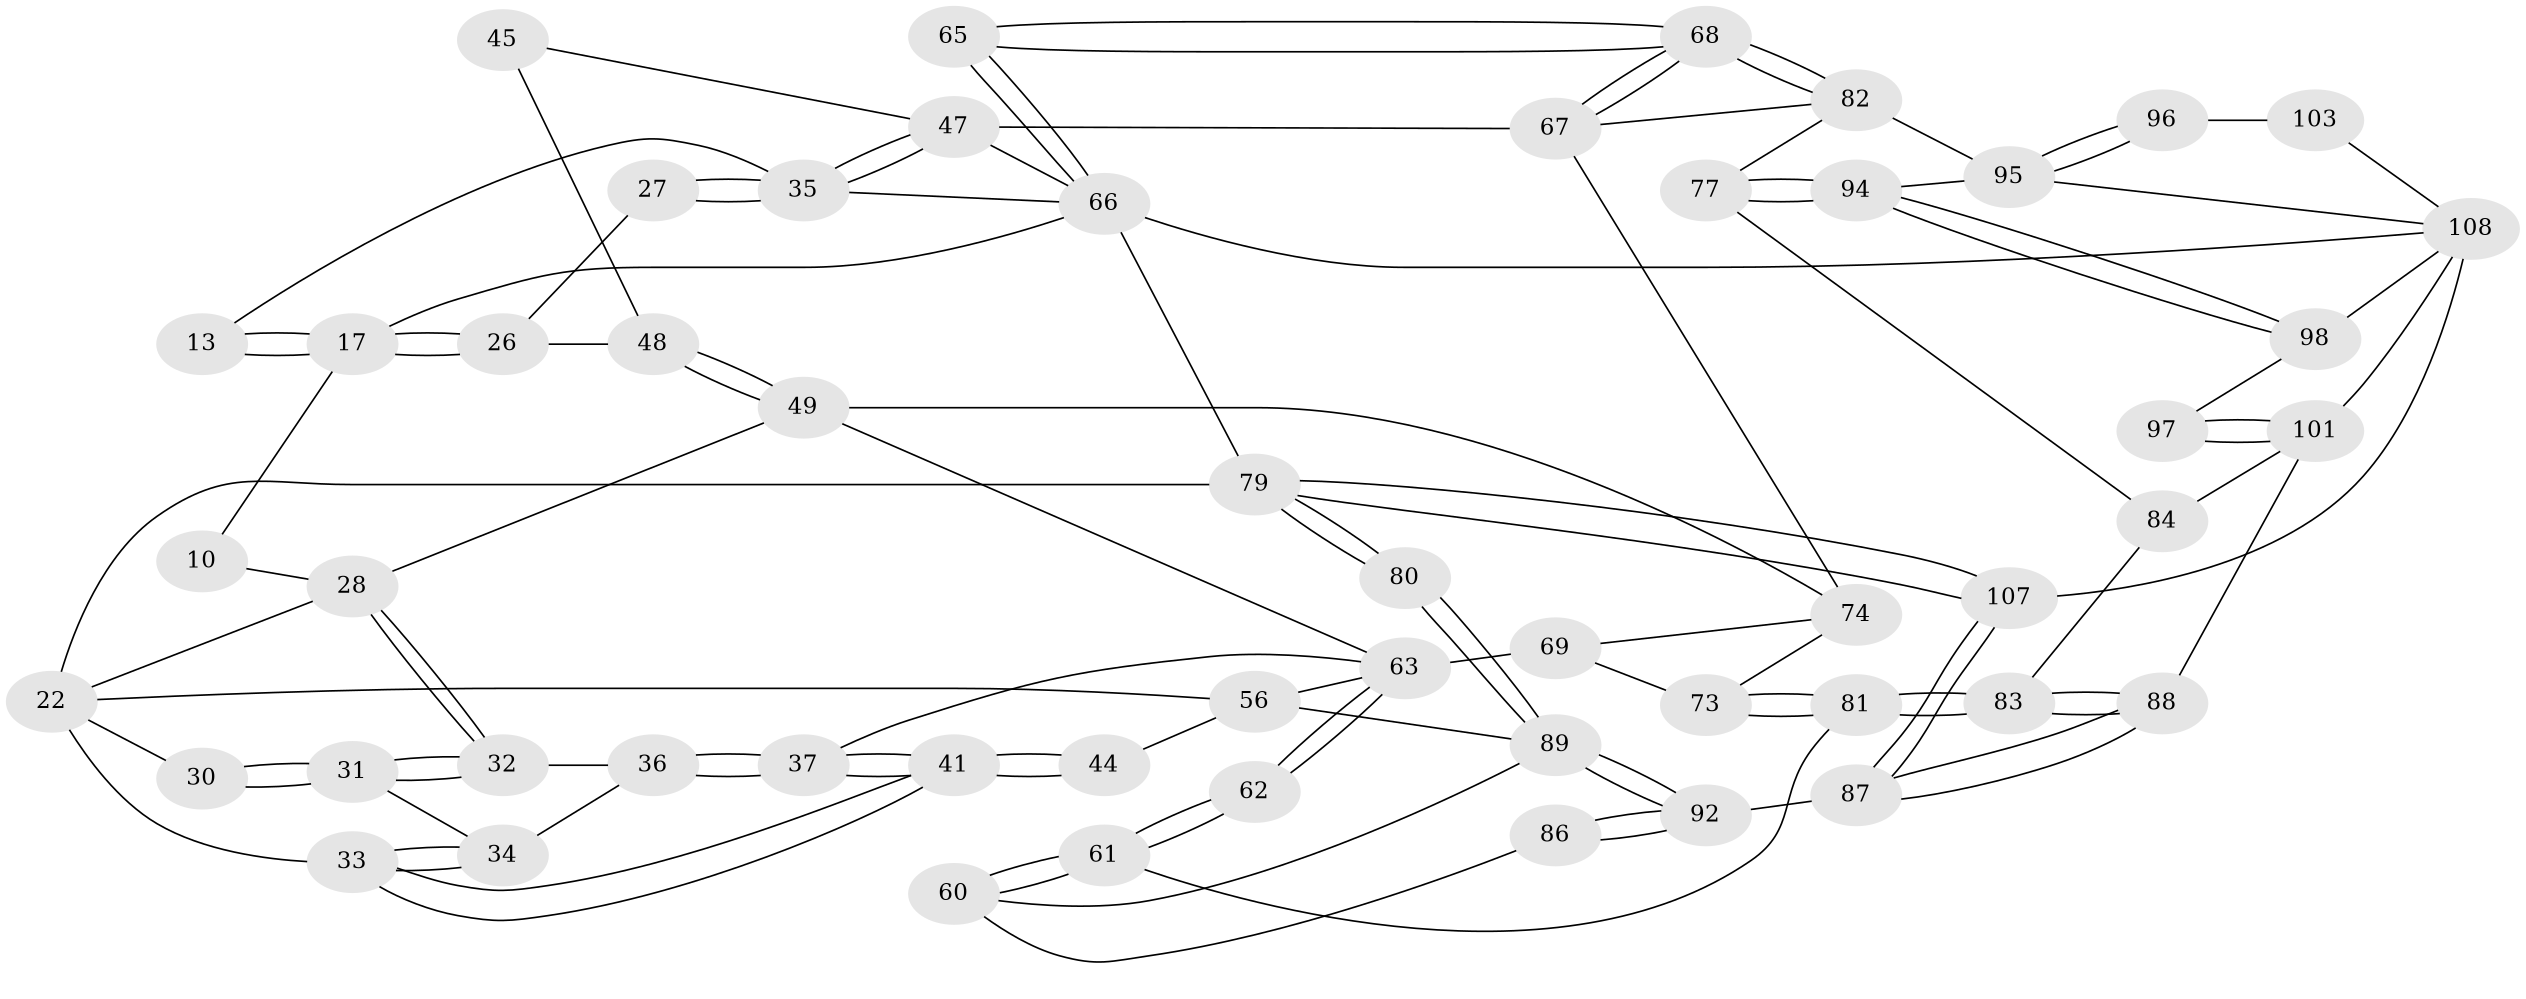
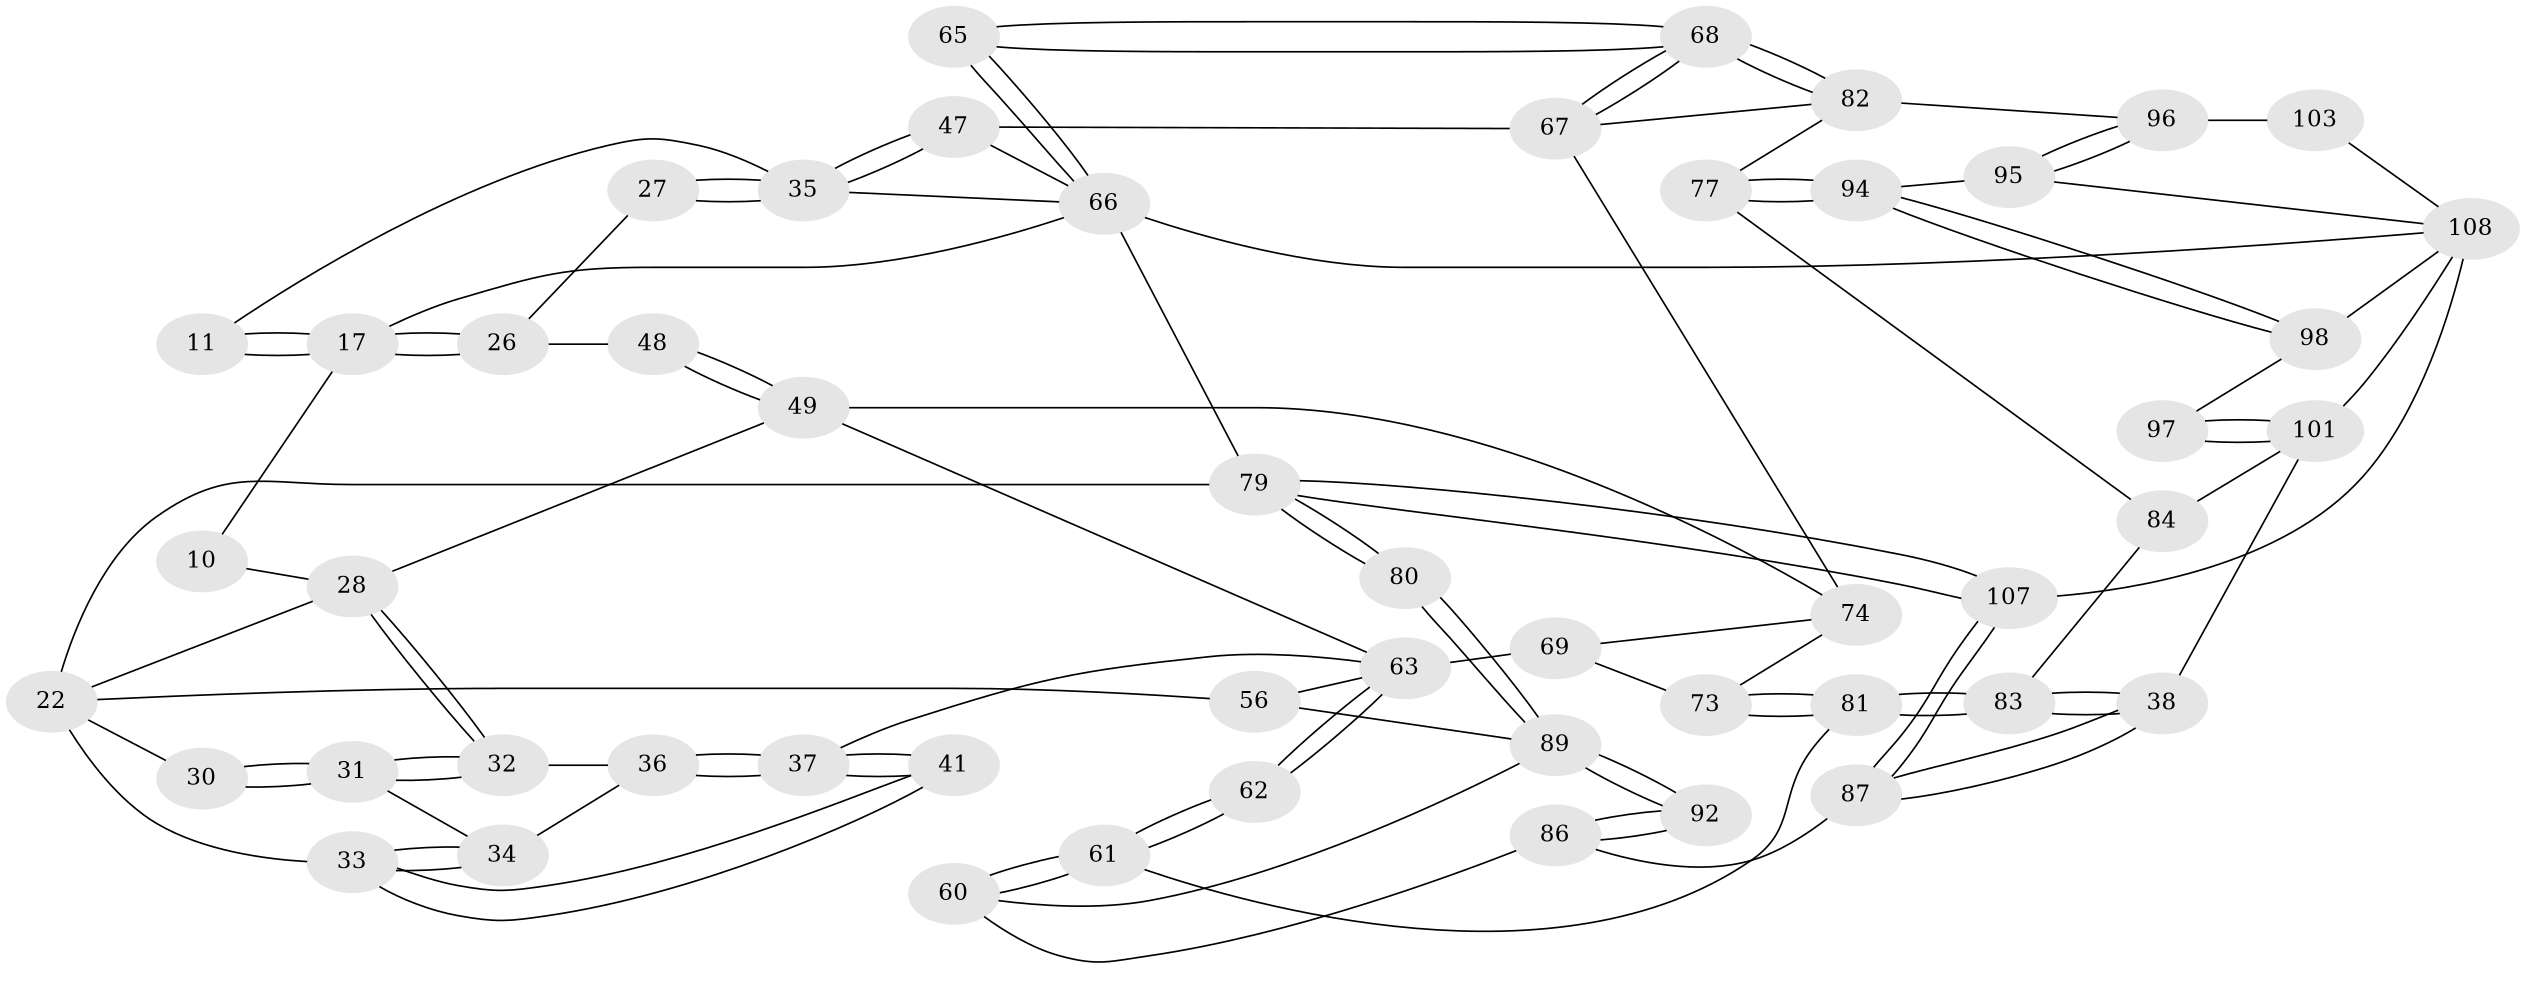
node "45": removed
edge "82" -- "95": now "82" -- "96"
node "13": label "13" -> "11"
node "88": label "88" -> "38"
node "44": removed
edge "87" -- "92": now "87" -- "86"
